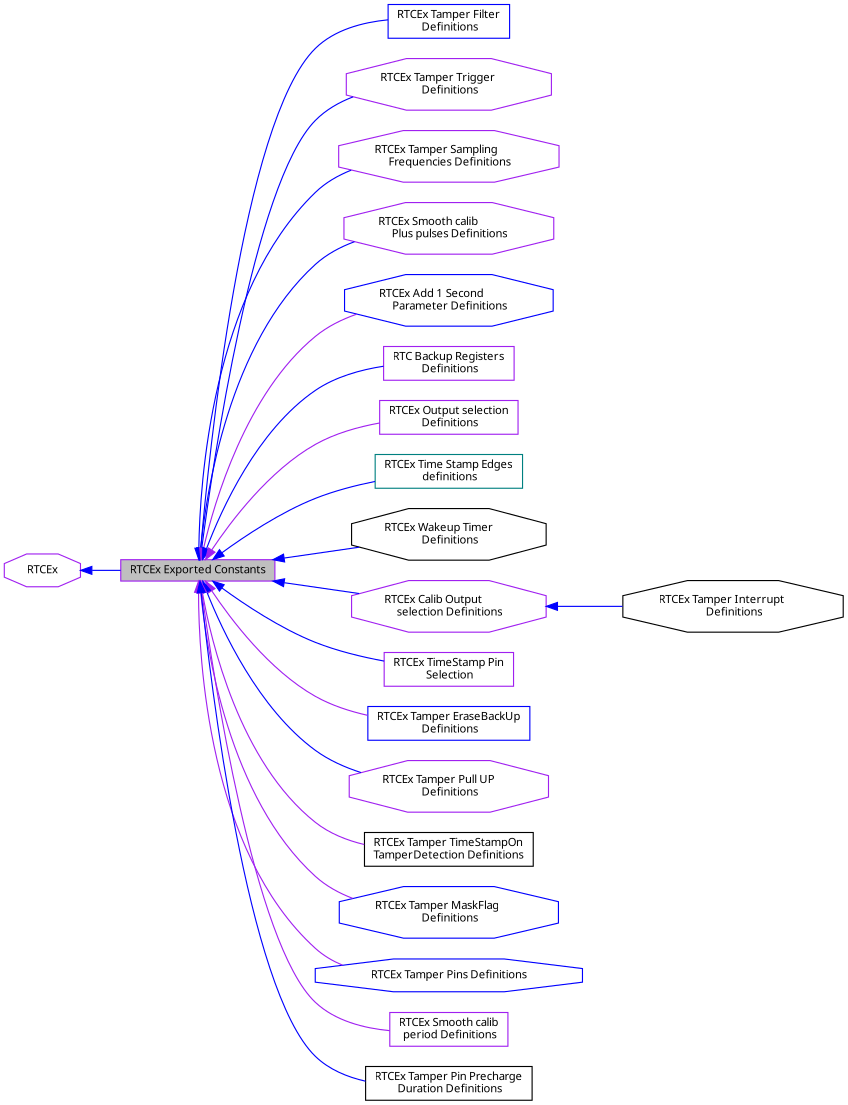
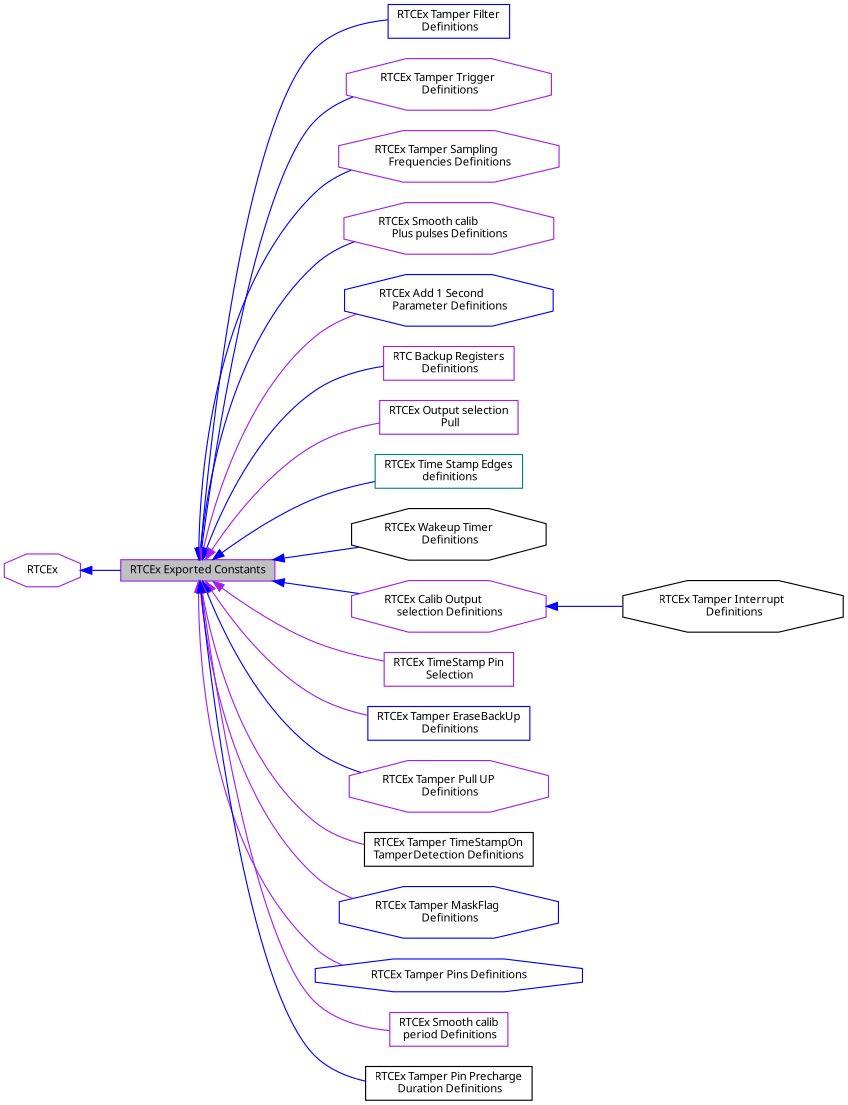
node "RTCEx Output selection Definitions": label "RTCEx Output selection Definitions" -> "RTCEx Output selection Pull"
edge "RTCEx TimeStamp Pin Selection" -> "RTCEx Exported Constants": color blue -> purple
